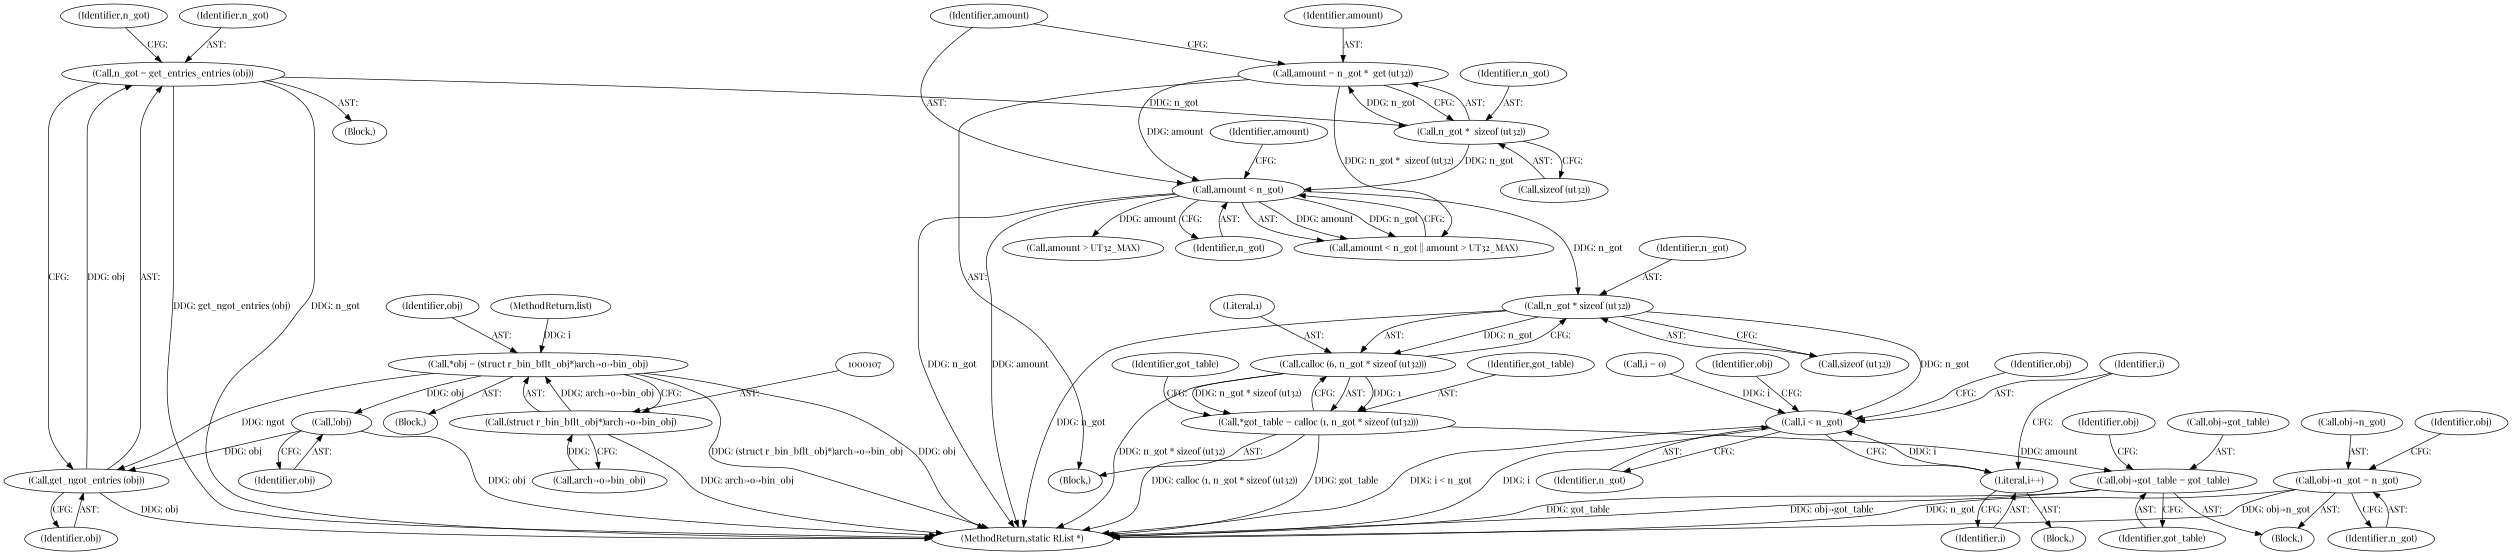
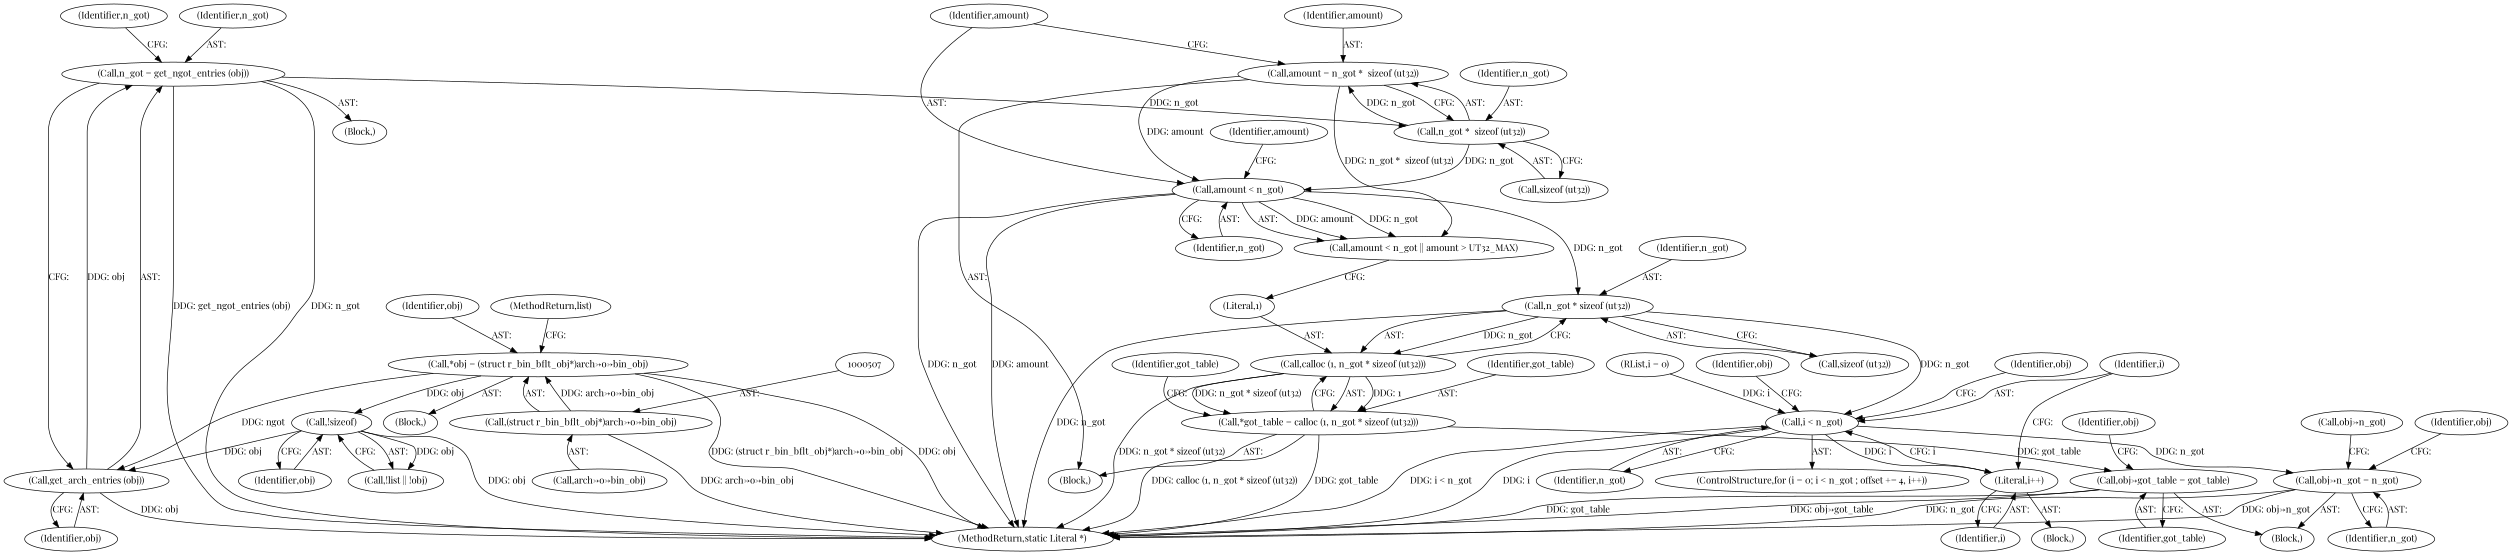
node "(Call,n_got = get_entries_entries (obj))": label "(Call,n_got = get_entries_entries (obj))" -> "(Call,n_got = get_ngot_entries (obj))"
node "(Call,amount = n_got *  get (ut32))": label "(Call,amount = n_got *  get (ut32))" -> "(Call,amount = n_got *  sizeof (ut32))"
edge "(Call,amount < n_got || amount > UT32_MAX)" -> "(Call,amount < n_got)": now "(Call,amount < n_got || amount > UT32_MAX)" -> "(Literal,1)"
node "(Call,amount > UT32_MAX)": removed
edge "(MethodReturn,list)" -> "(Call,*obj = (struct r_bin_bflt_obj*)arch->o->bin_obj)": label "DDG: i" -> "CFG: "
node "1000107": label "1000107" -> "1000507"
node "(Call,calloc (6, n_got * sizeof (ut32)))": label "(Call,calloc (6, n_got * sizeof (ut32)))" -> "(Call,calloc (1, n_got * sizeof (ut32)))"
node "(Call,i = 0)": label "(Call,i = 0)" -> "(RList,i = 0)"
edge "(Call,*obj = (struct r_bin_bflt_obj*)arch->o->bin_obj)" -> "(Call,(struct r_bin_bflt_obj*)arch->o->bin_obj)": removed, label "CFG:"
node "(Call,!obj)": label "(Call,!obj)" -> "(Call,!sizeof)"
node "(Call,obj->got_table)": removed
edge "(Call,i < n_got)" -> "(Call,obj->n_got = n_got)": added, label "DDG: n_got"
edge "(Call,(struct r_bin_bflt_obj*)arch->o->bin_obj)" -> "(Call,arch->o->bin_obj)": removed, label "CFG:"
edge "(Call,arch->o->bin_obj)" -> "(Call,(struct r_bin_bflt_obj*)arch->o->bin_obj)": label "DDG: " -> "AST: "
edge "(Call,i < n_got)" -> "(Literal,i++)": label "CFG: " -> "DDG: i"
edge "(Literal,i++)" -> "(Call,i < n_got)": label "DDG: i" -> "CFG: i"
edge "(Call,*got_table = calloc (1, n_got * sizeof (ut32)))" -> "(Call,obj->got_table = got_table)": label "DDG: amount" -> "DDG: got_table"
edge "(Call,obj->n_got)" -> "(Call,obj->n_got = n_got)": label "AST: " -> "CFG: "
node "(Call,get_ngot_entries (obj))": label "(Call,get_ngot_entries (obj))" -> "(Call,get_arch_entries (obj))"
node "(Call,!list || !obj)": added
node "(ControlStructure,for (i = 0; i < n_got ; offset += 4, i++))": added
node "(MethodReturn,static RList *)": label "(MethodReturn,static RList *)" -> "(MethodReturn,static Literal *)"
